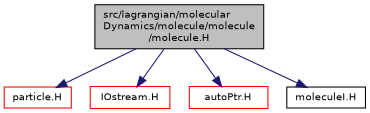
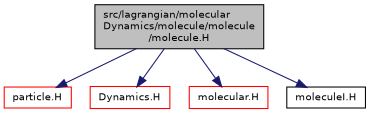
node "IOstream.H": label "IOstream.H" -> "Dynamics.H"
node "autoPtr.H": label "autoPtr.H" -> "molecular.H"
